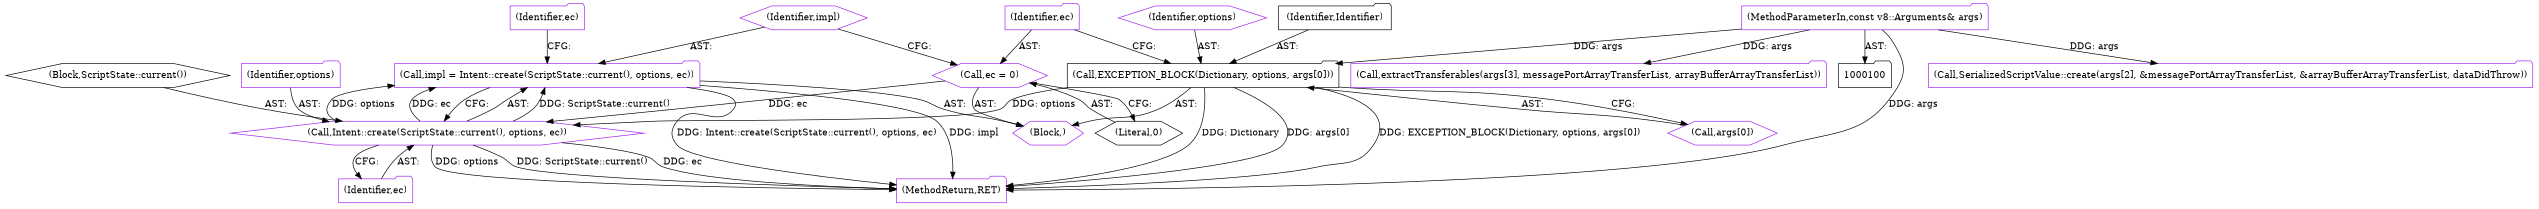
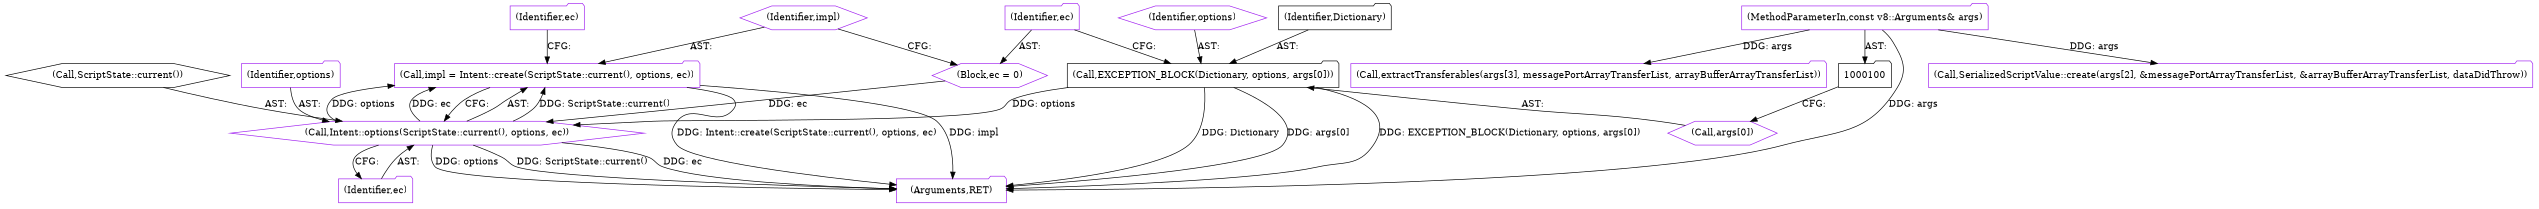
node "(Identifier,Identifier)": label "(Identifier,Identifier)" -> "(Identifier,Dictionary)"
edge "(MethodParameterIn,const v8::Arguments& args)" -> "(Call,EXCEPTION_BLOCK(Dictionary, options, args[0]))": removed, label "DDG: args"
node "(Block,ScriptState::current())": label "(Block,ScriptState::current())" -> "(Call,ScriptState::current())"
node "(Call,ec = 0)": label "(Call,ec = 0)" -> "(Block,ec = 0)"
edge "(Call,EXCEPTION_BLOCK(Dictionary, options, args[0]))" -> "(Call,args[0])": now "1000100" -> "(Call,args[0])"
node "(Call,Intent::create(ScriptState::current(), options, ec))": label "(Call,Intent::create(ScriptState::current(), options, ec))" -> "(Call,Intent::options(ScriptState::current(), options, ec))"
node "(Block,)": removed
node "(Literal,0)": removed
node "(MethodReturn,RET)": label "(MethodReturn,RET)" -> "(Arguments,RET)"
